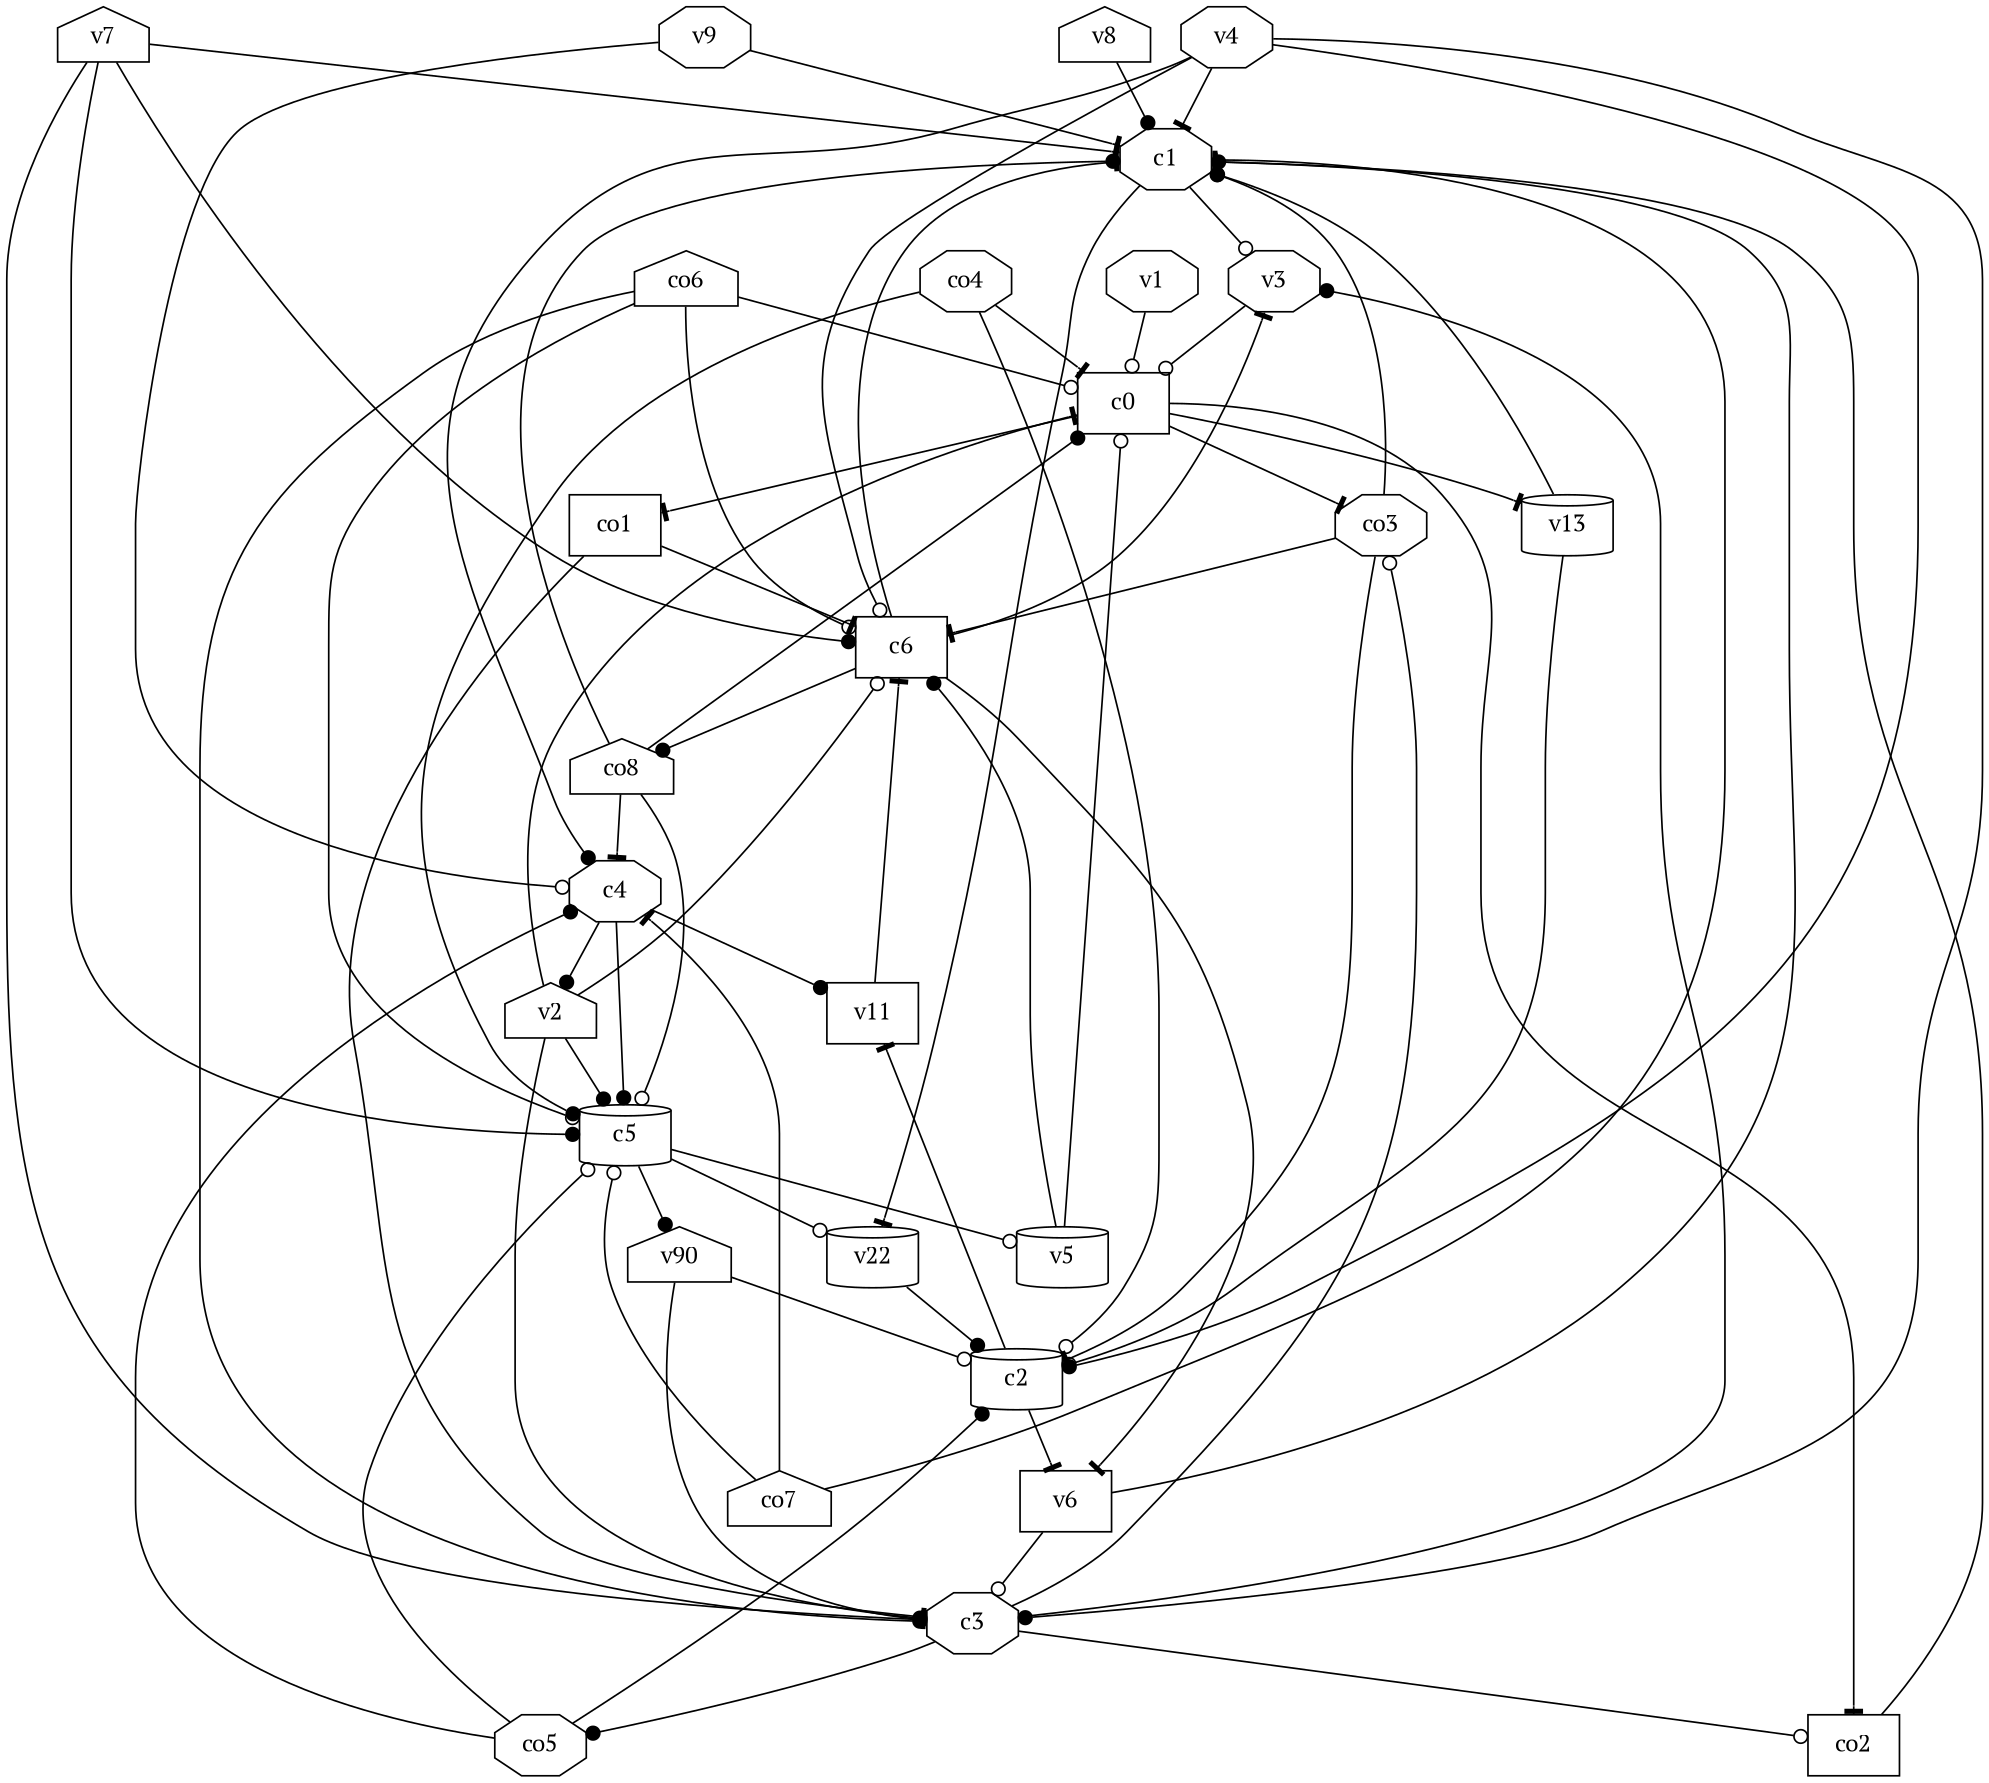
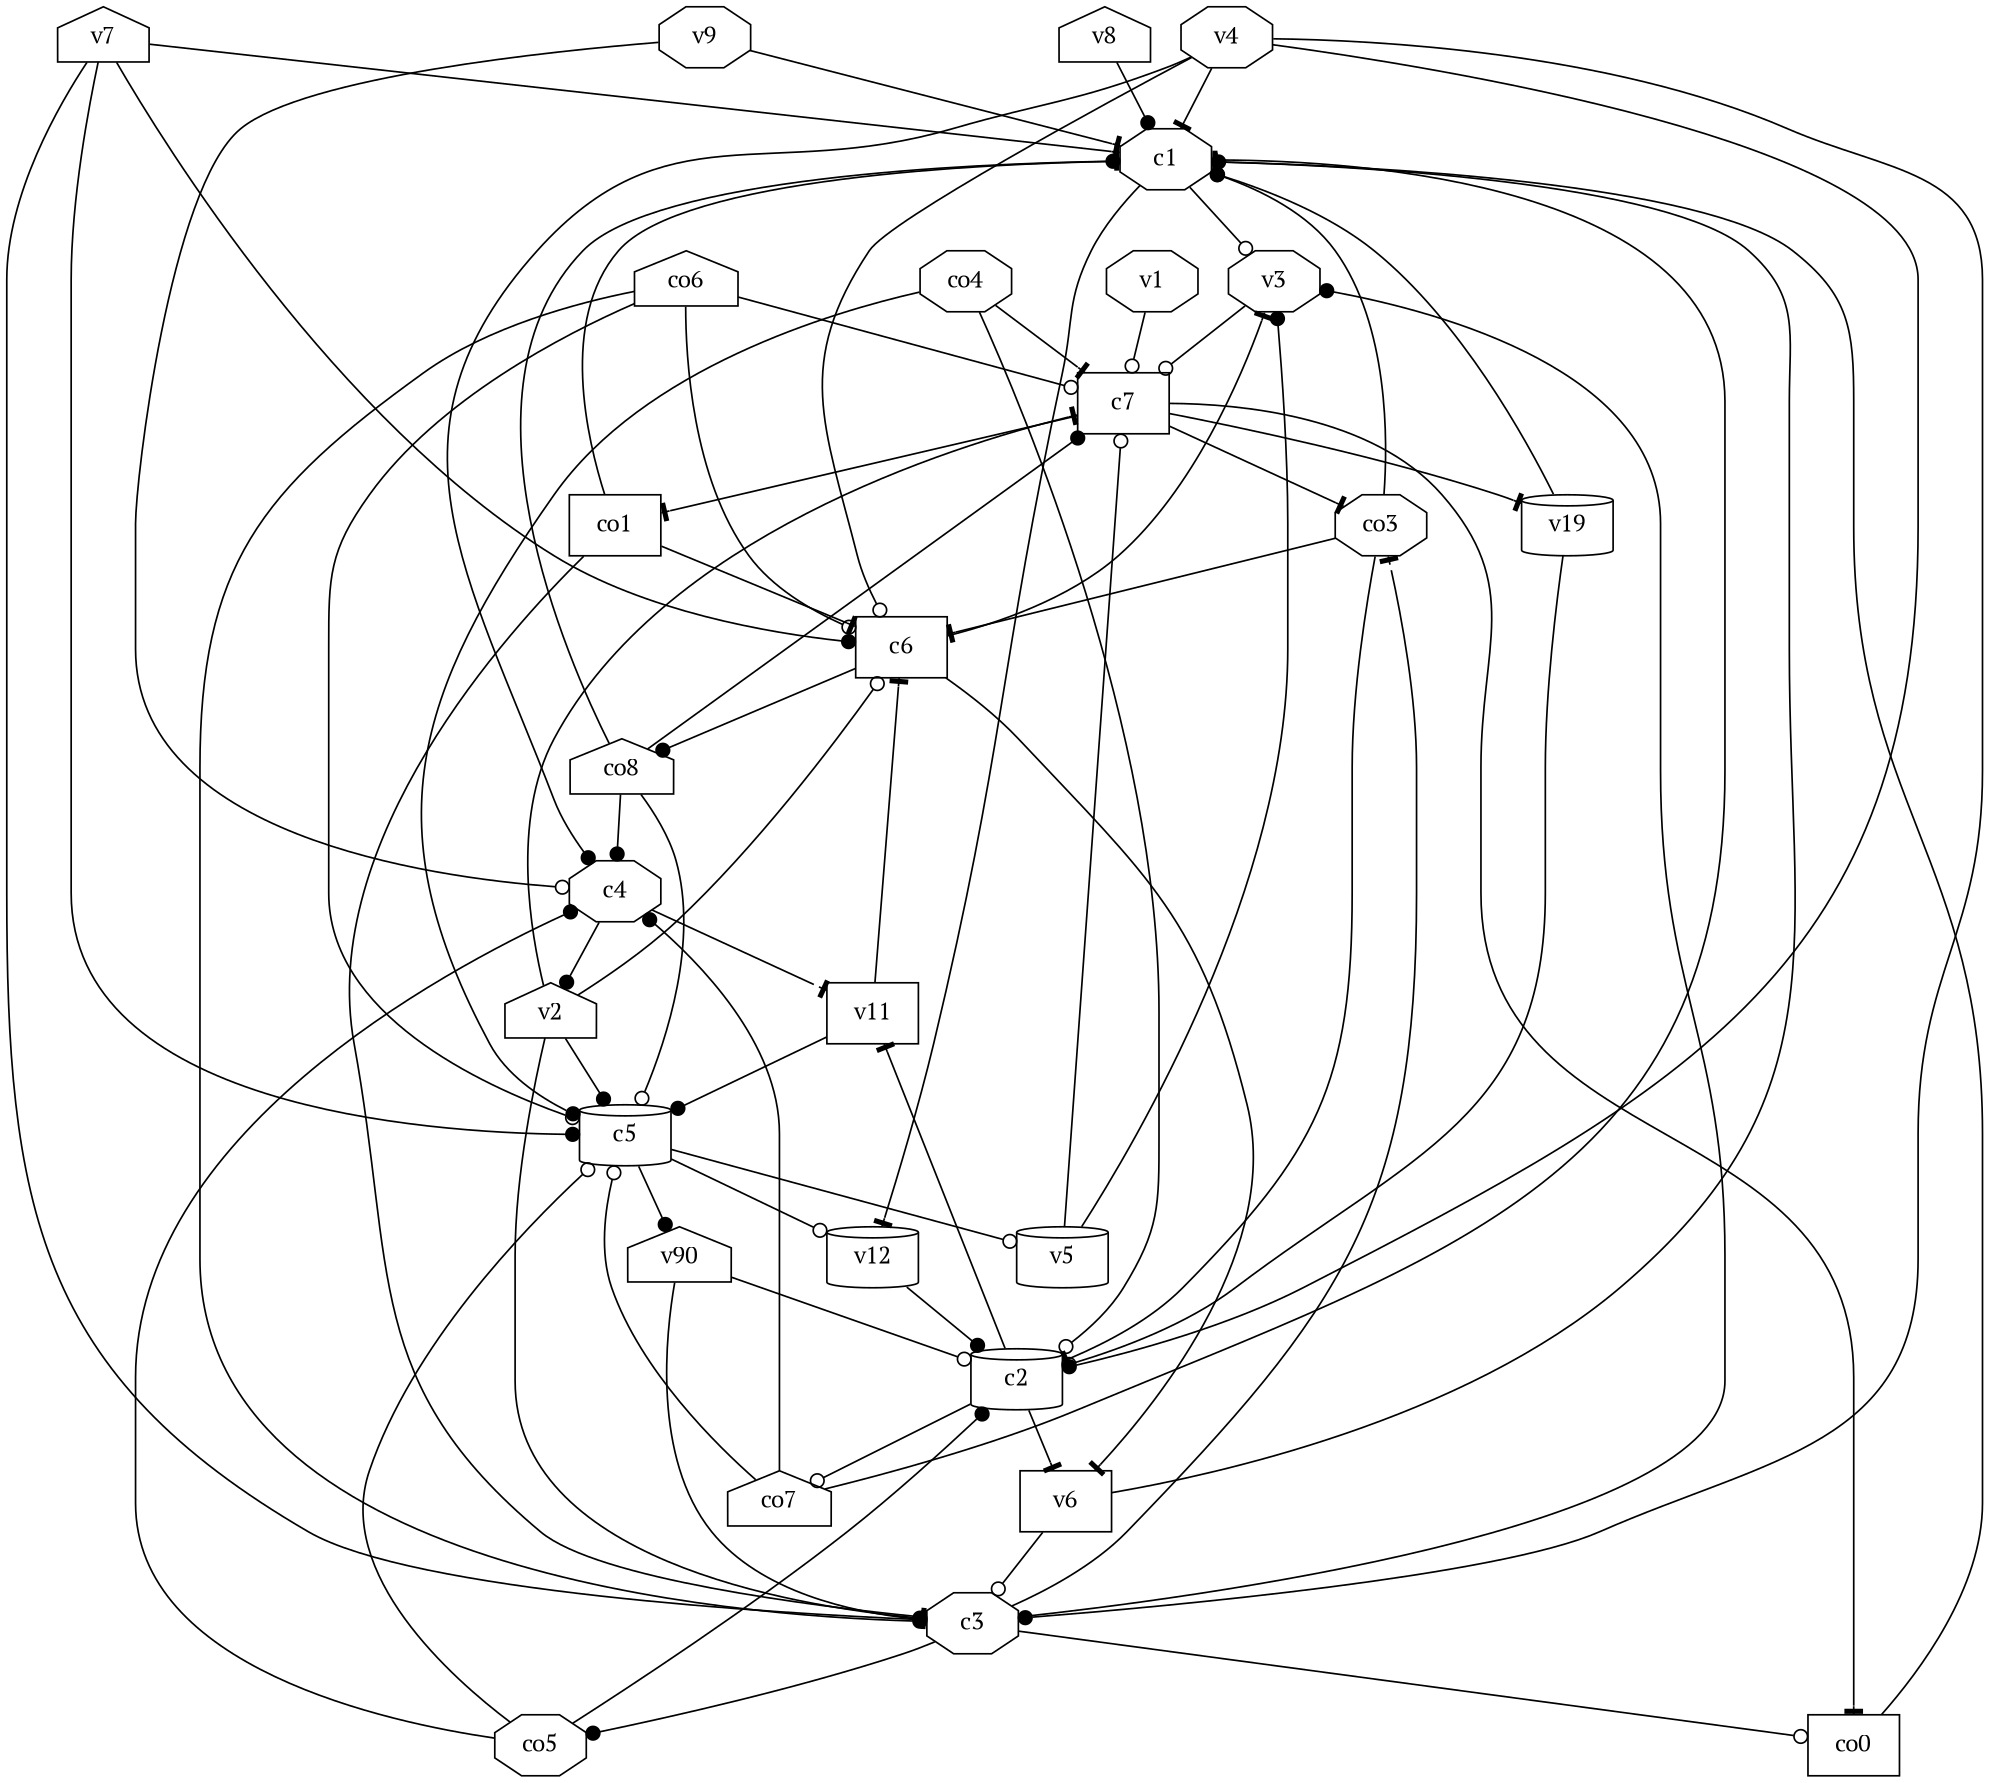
edge "c6" -> "c1": now "co1" -> "c1"
node "c0": label "c0" -> "c7"
node "v13": label "v13" -> "v19"
edge "co8" -> "c4": arrowhead tee -> dot
edge "v5" -> "c6": now "v5" -> "v3"
edge "c4" -> "v11": arrowhead dot -> tee
edge "c4" -> "c5": now "v11" -> "c5"
edge "co7" -> "c4": arrowhead tee -> dot
edge "c3" -> "co3": arrowhead odot -> tee
node "v22": label "v22" -> "v12"
edge "c2" -> "co7": added
node "co2": label "co2" -> "co0"
